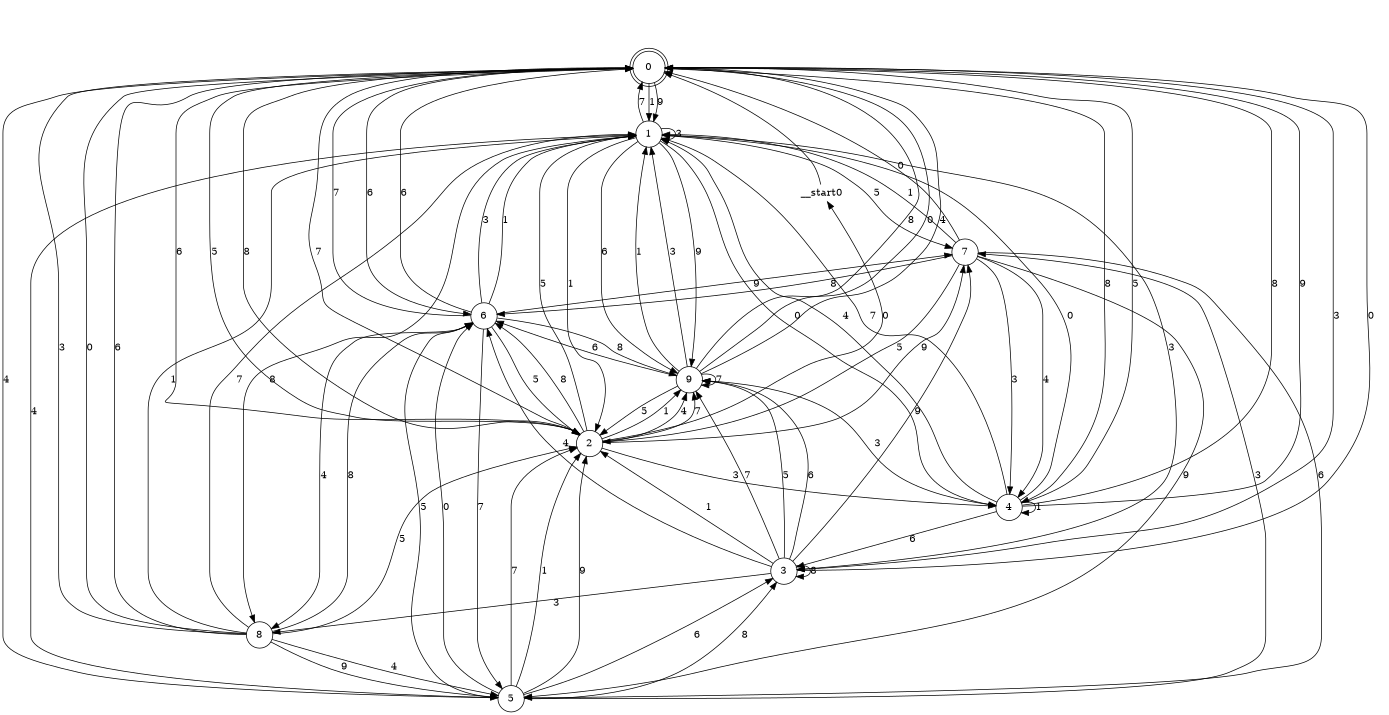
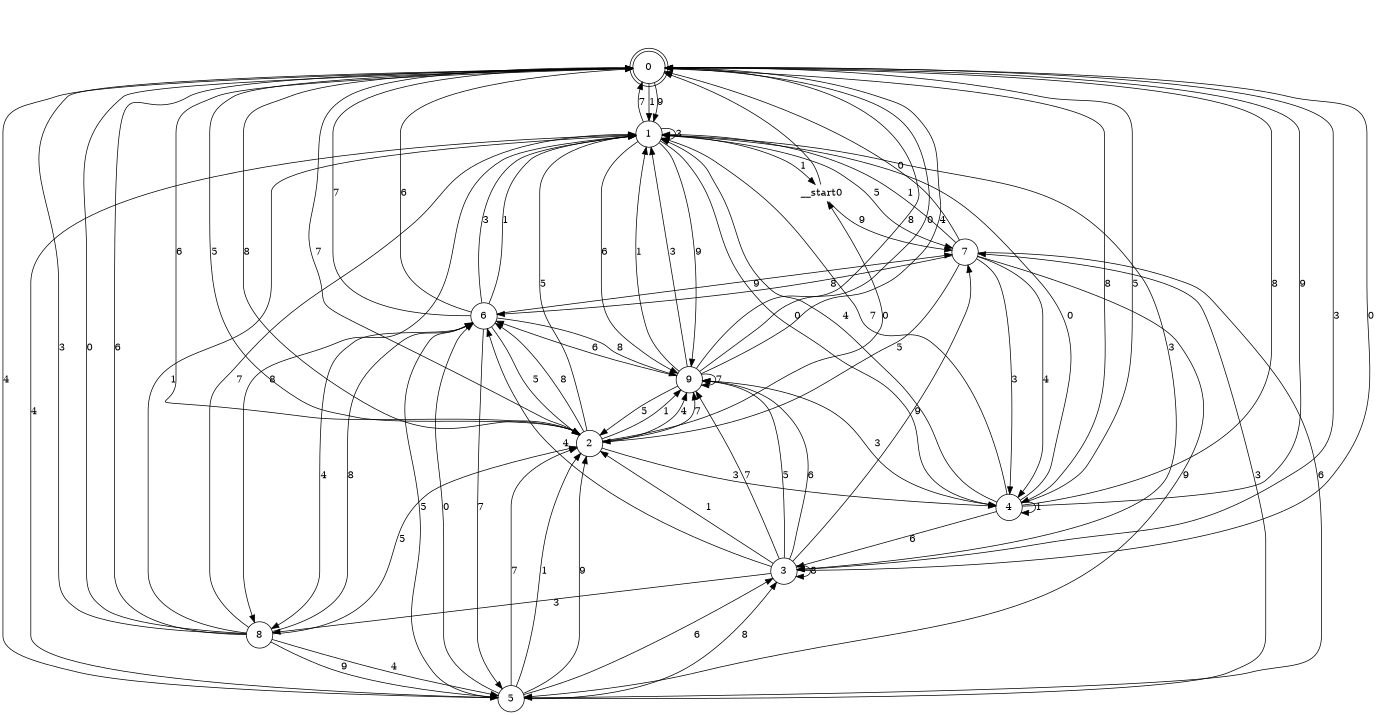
edge "0" -> "6": removed, label "6"
edge "1" -> "2": now "1" -> "__start0"
edge "2" -> "7": now "__start0" -> "7"
